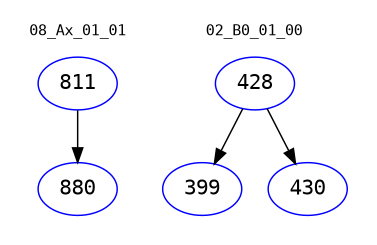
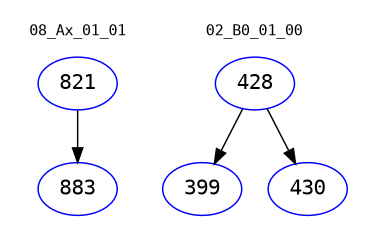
node "811": label "811" -> "821"
node "880": label "880" -> "883"
